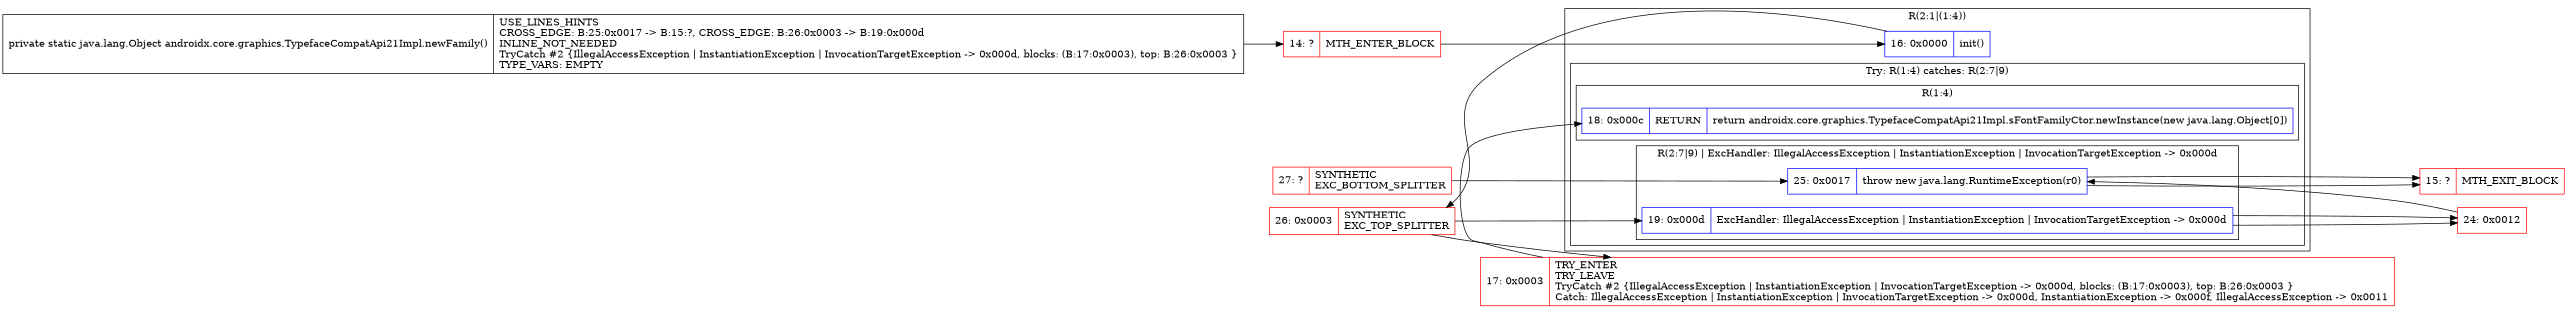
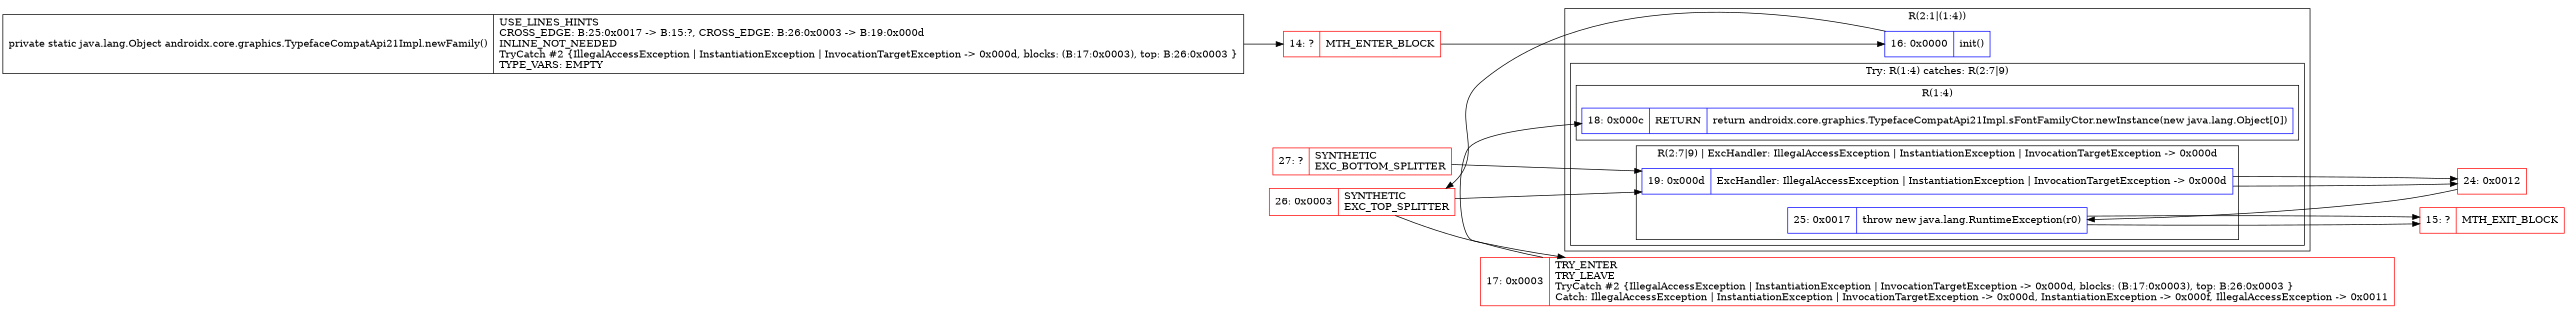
edge "27: ?" -> "25: 0x0017": now "27: ?" -> "19: 0x000d"
